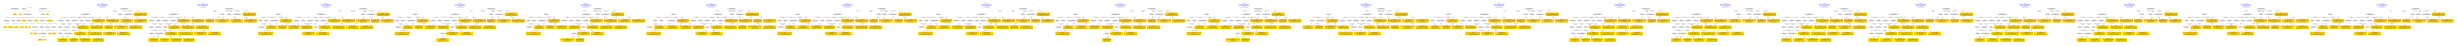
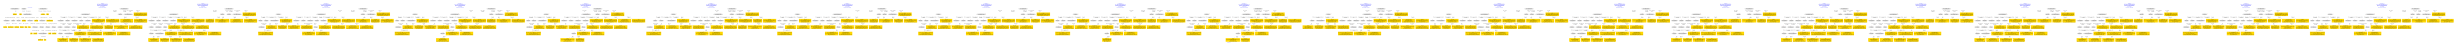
node "E55_Type4": fillcolor lightgray -> gold
